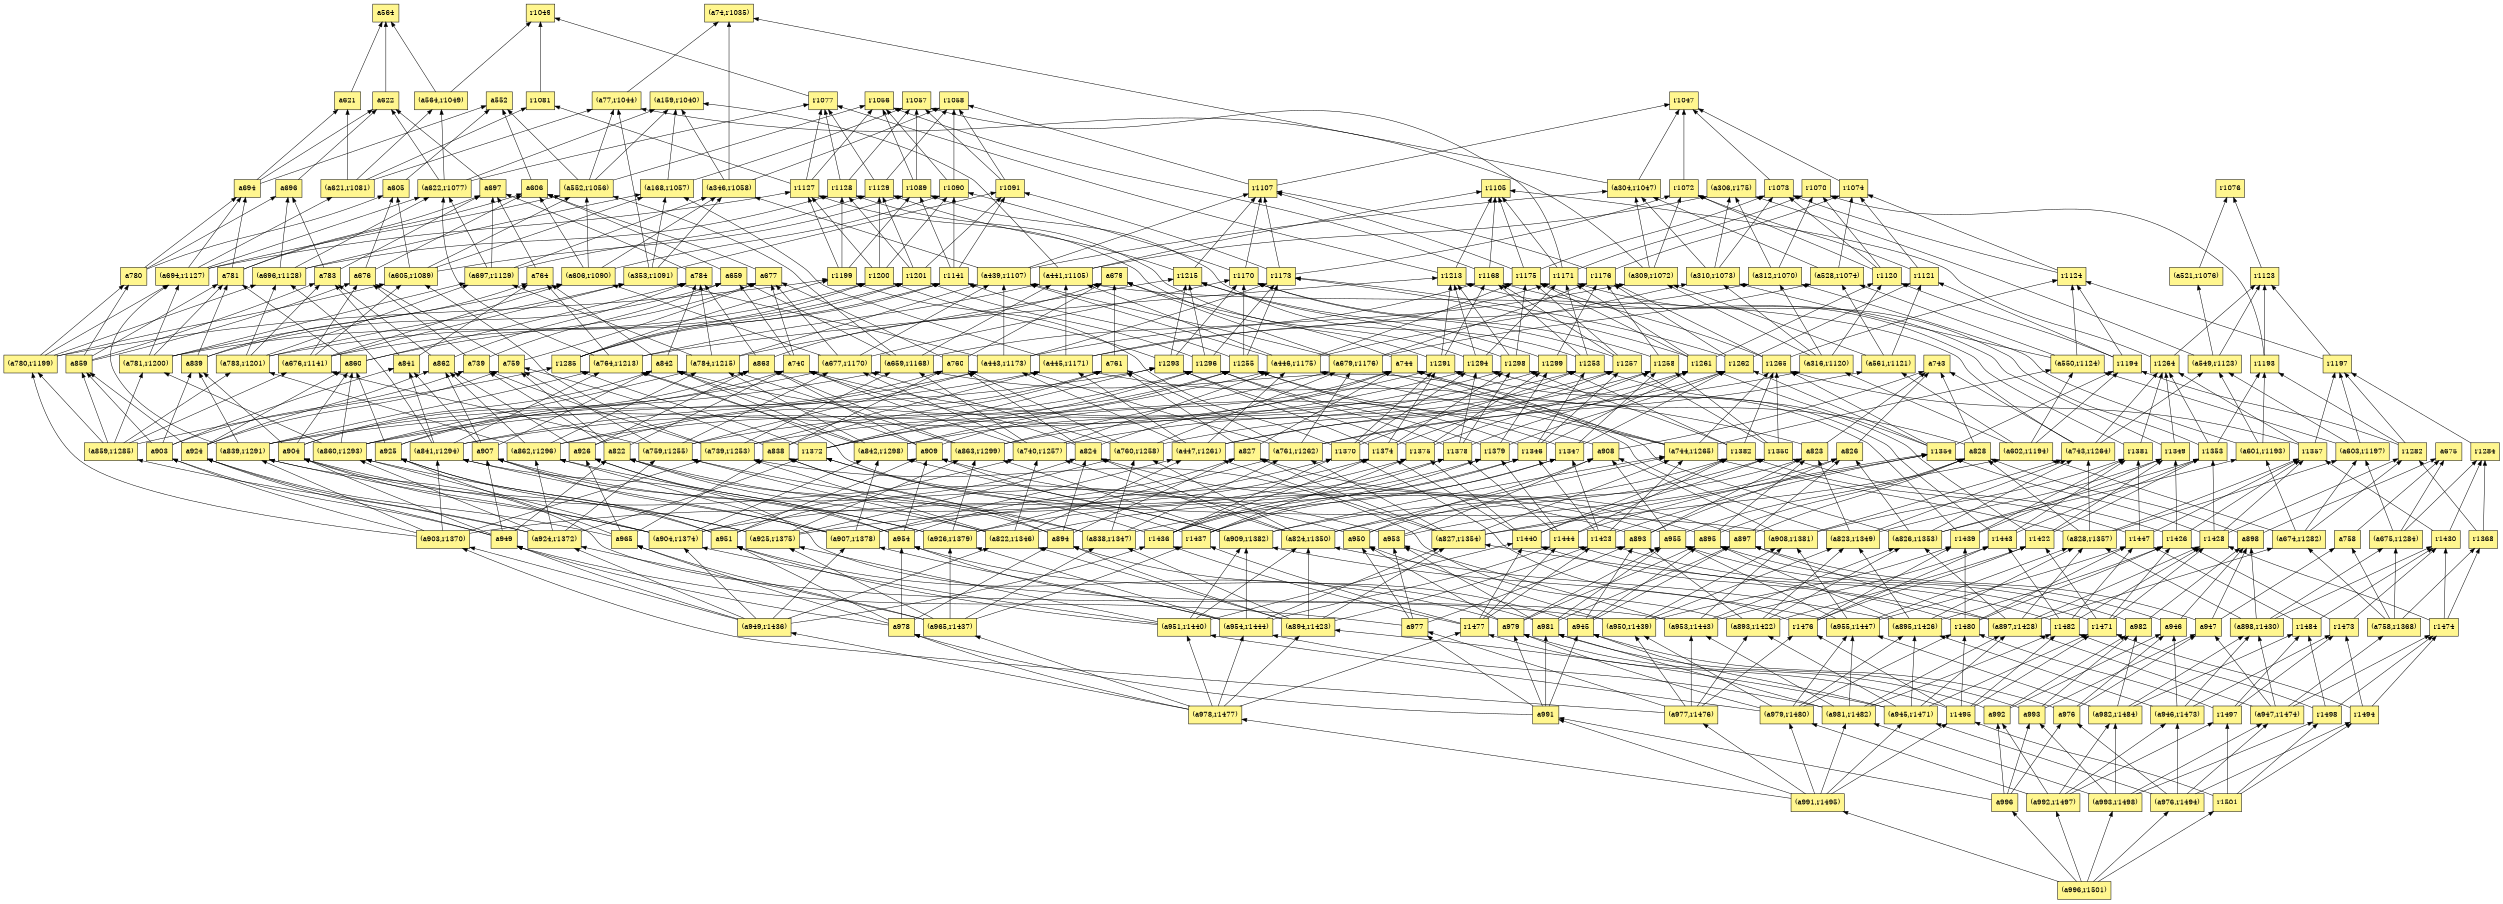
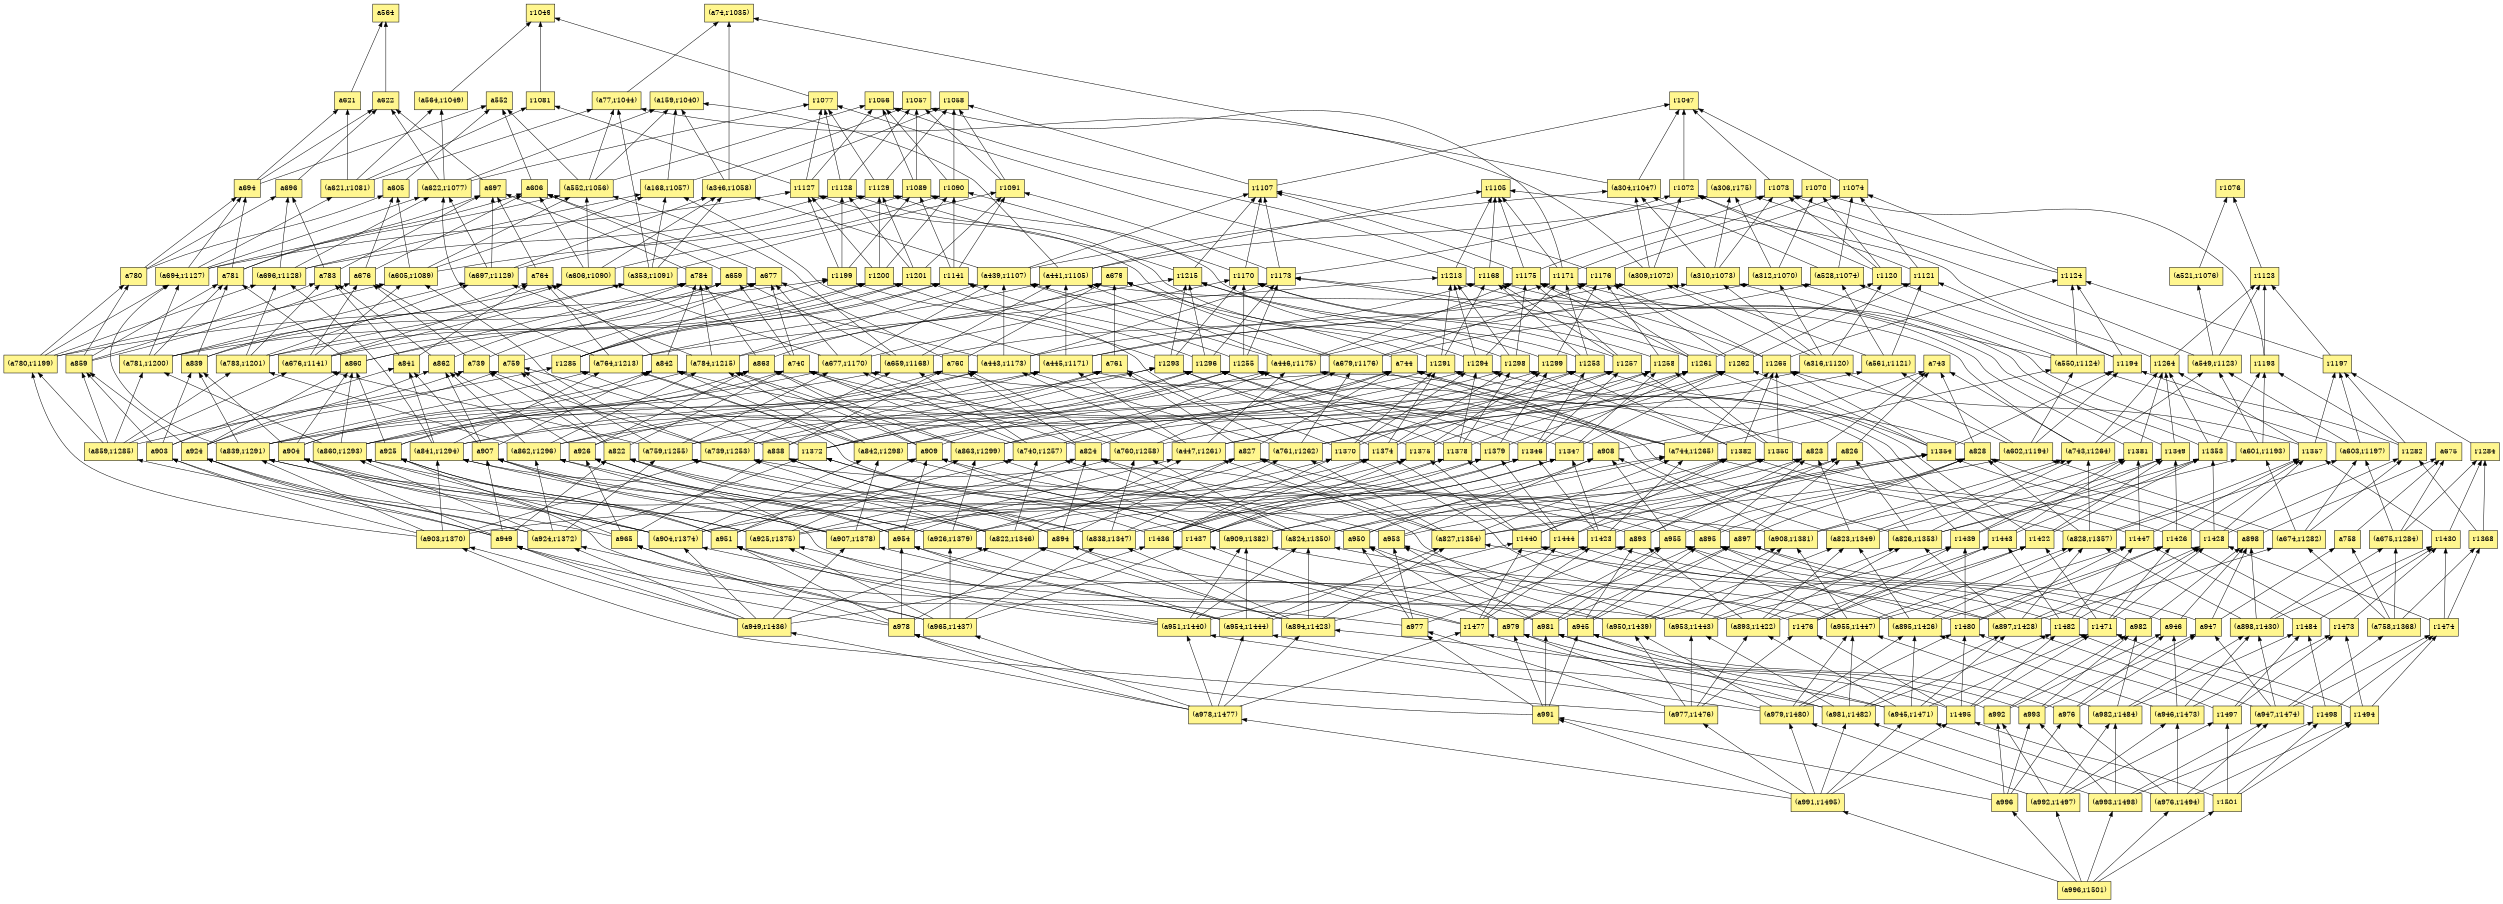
edge "(a564,r1049)" -> "a564": removed
edge "a909" -> "a842": now "a909" -> "(a784,r1215)"
